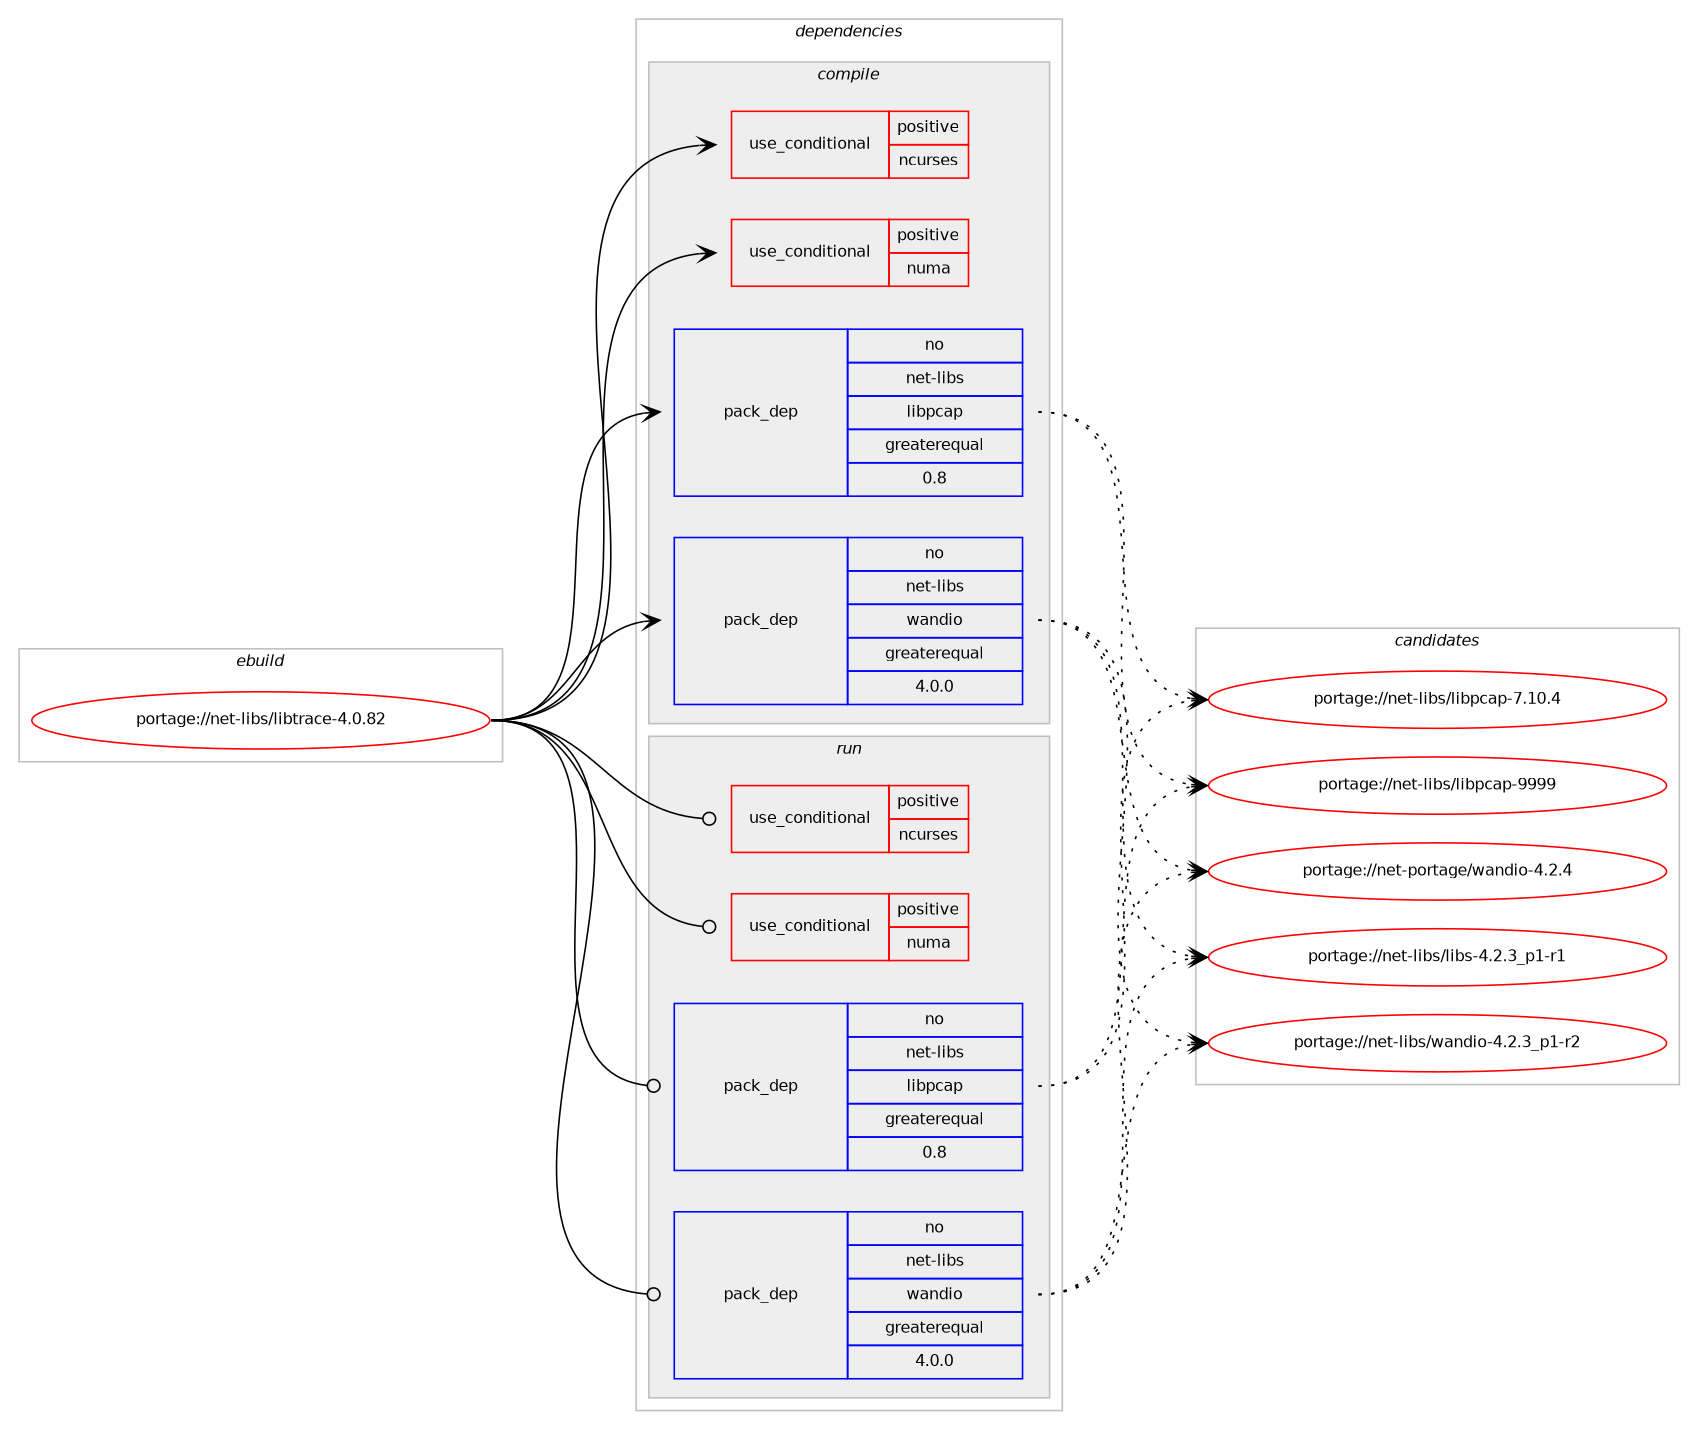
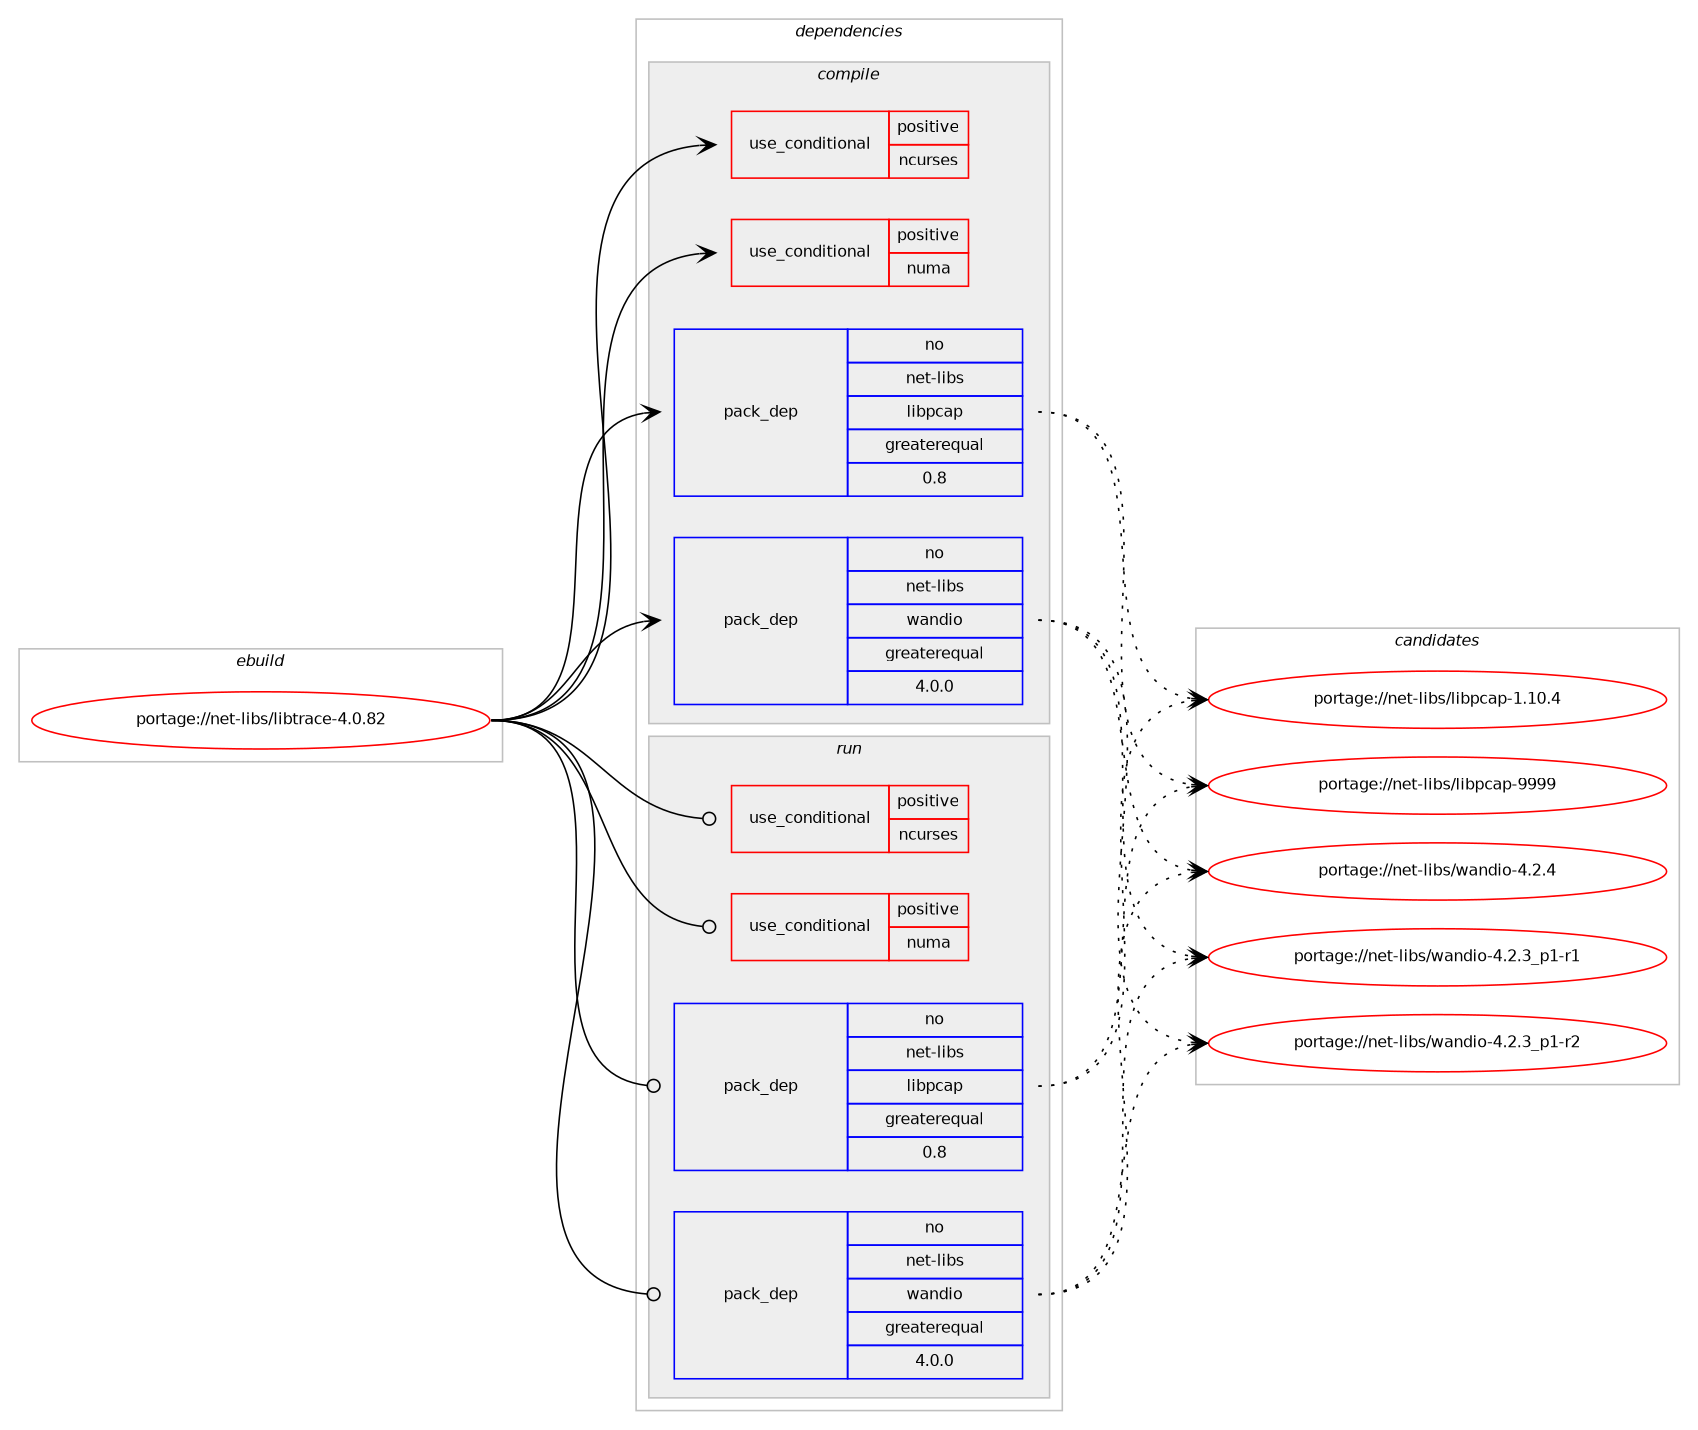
node "portage://net-libs/libpcap-7.10.4": label "portage://net-libs/libpcap-7.10.4" -> "portage://net-libs/libpcap-1.10.4"
node "portage://net-portage/wandio-4.2.4": label "portage://net-portage/wandio-4.2.4" -> "portage://net-libs/wandio-4.2.4"
node "portage://net-libs/libs-4.2.3_p1-r1": label "portage://net-libs/libs-4.2.3_p1-r1" -> "portage://net-libs/wandio-4.2.3_p1-r1"
